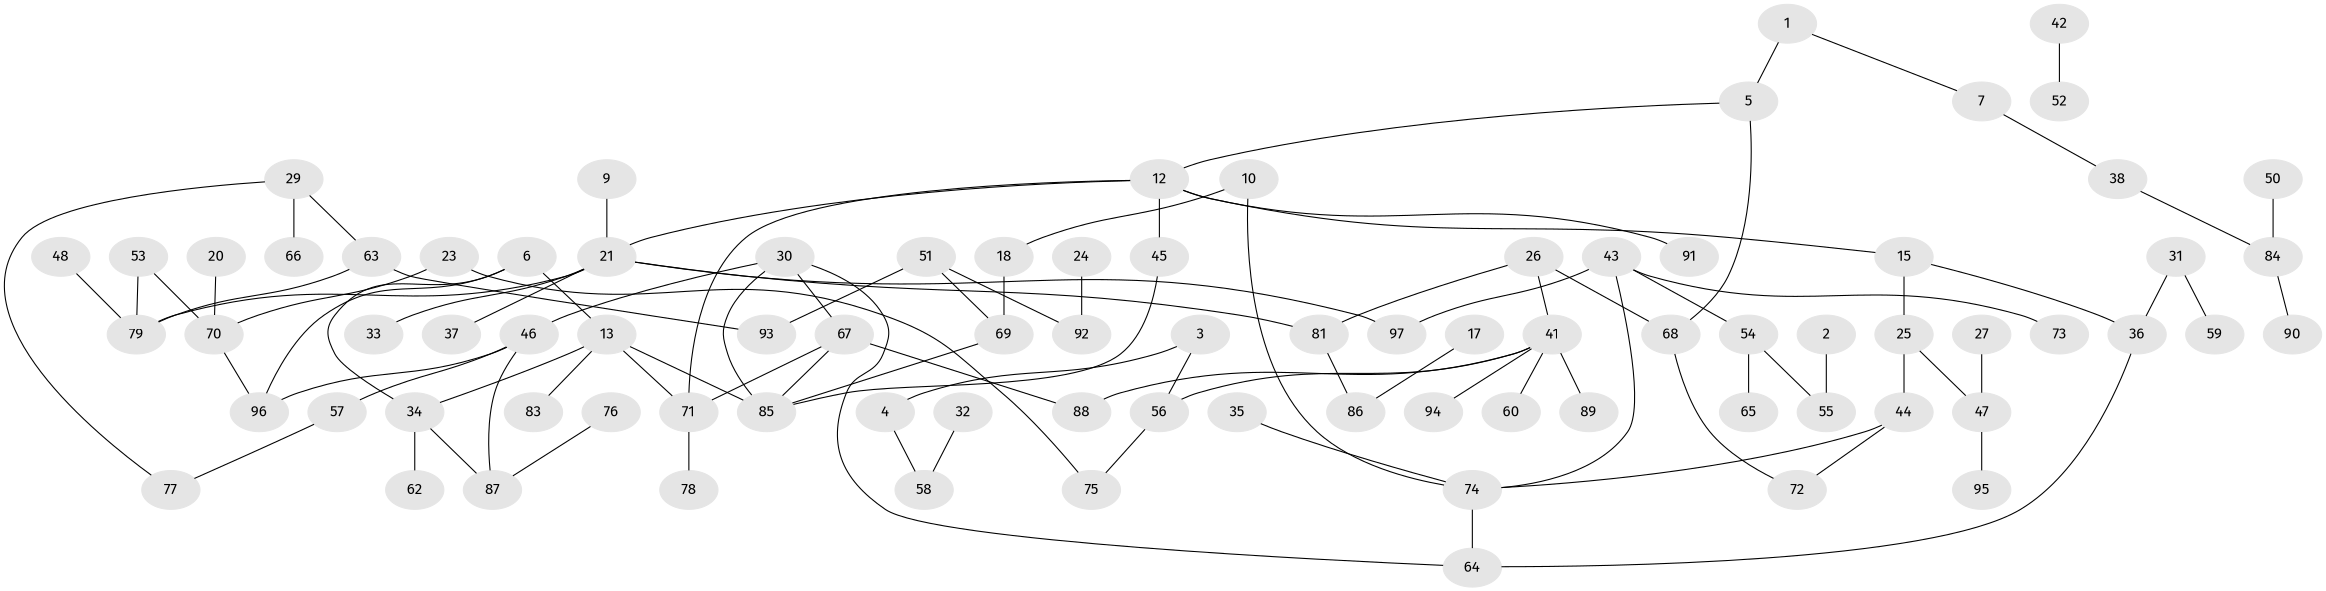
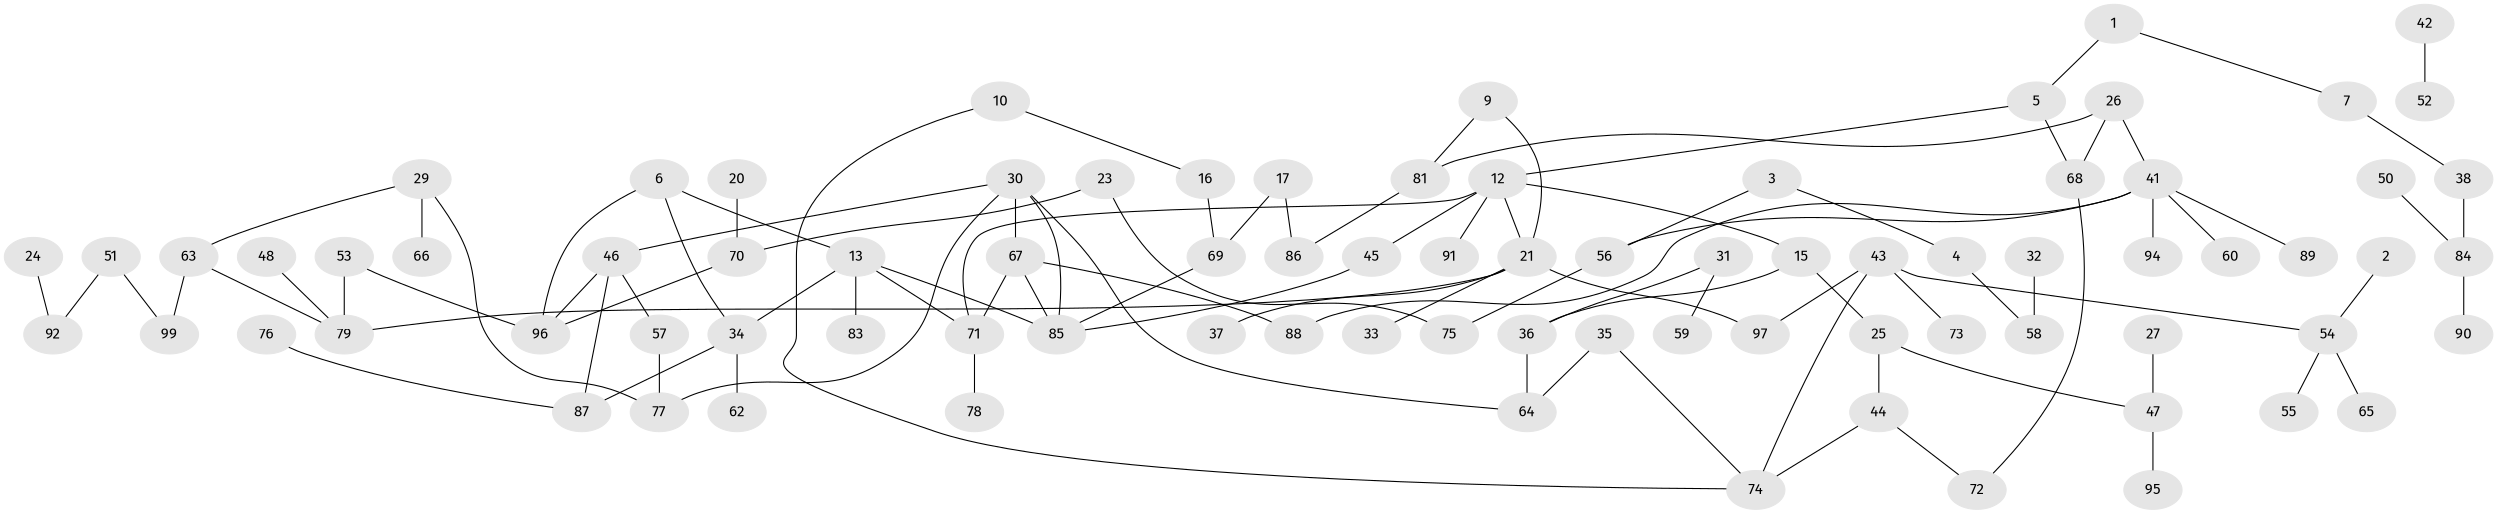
node "18": label "18" -> "16"
edge "21" -- "81": now "9" -- "81"
edge "53" -- "70": now "53" -- "96"
edge "51" -- "69": now "17" -- "69"
node "93": label "93" -> "99"
edge "30" -- "77": added
edge "2" -- "55": now "2" -- "54"
edge "74" -- "64": now "35" -- "64"
